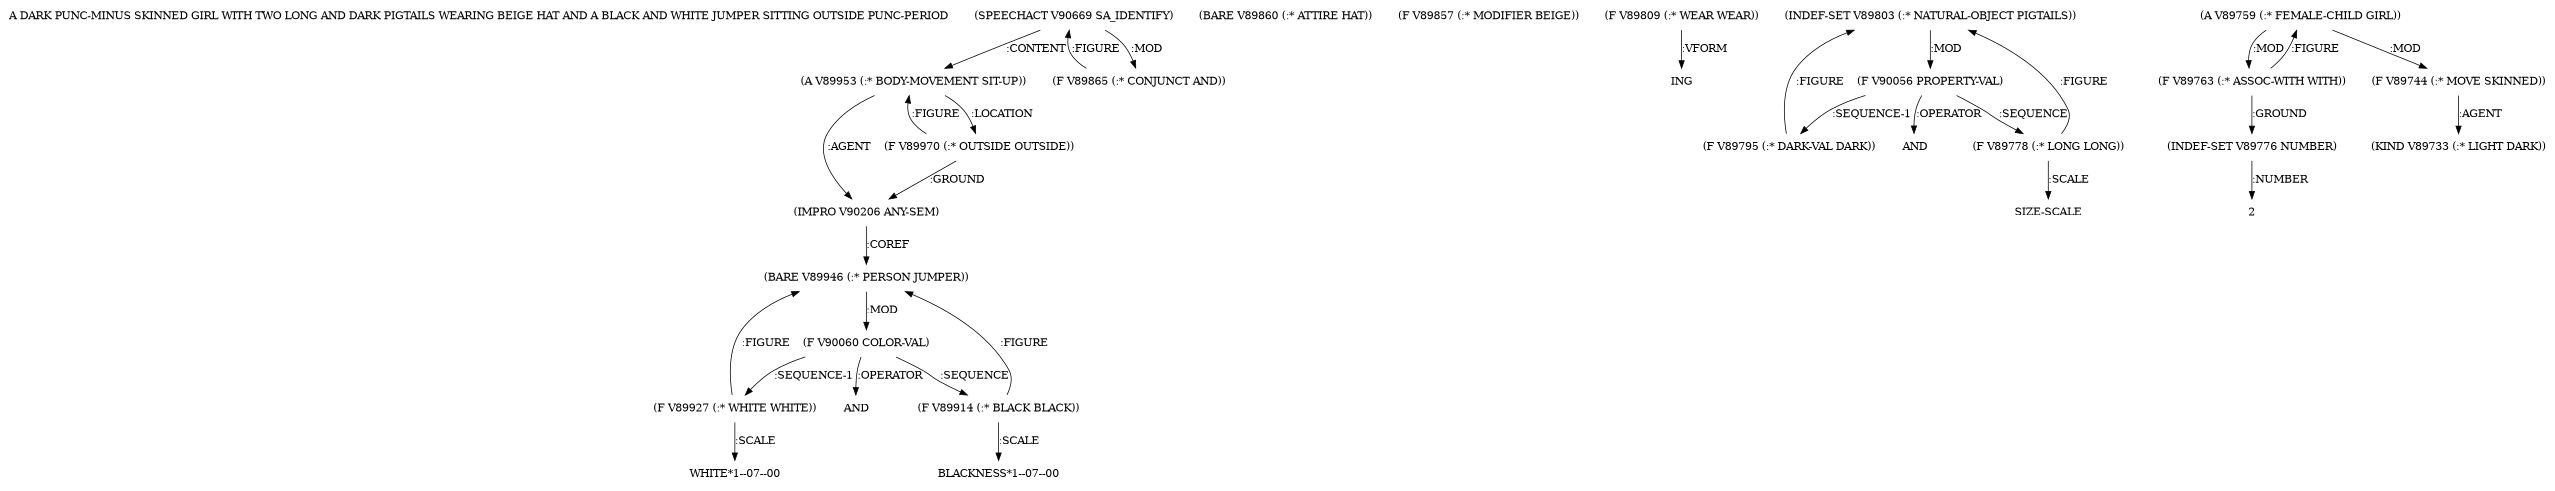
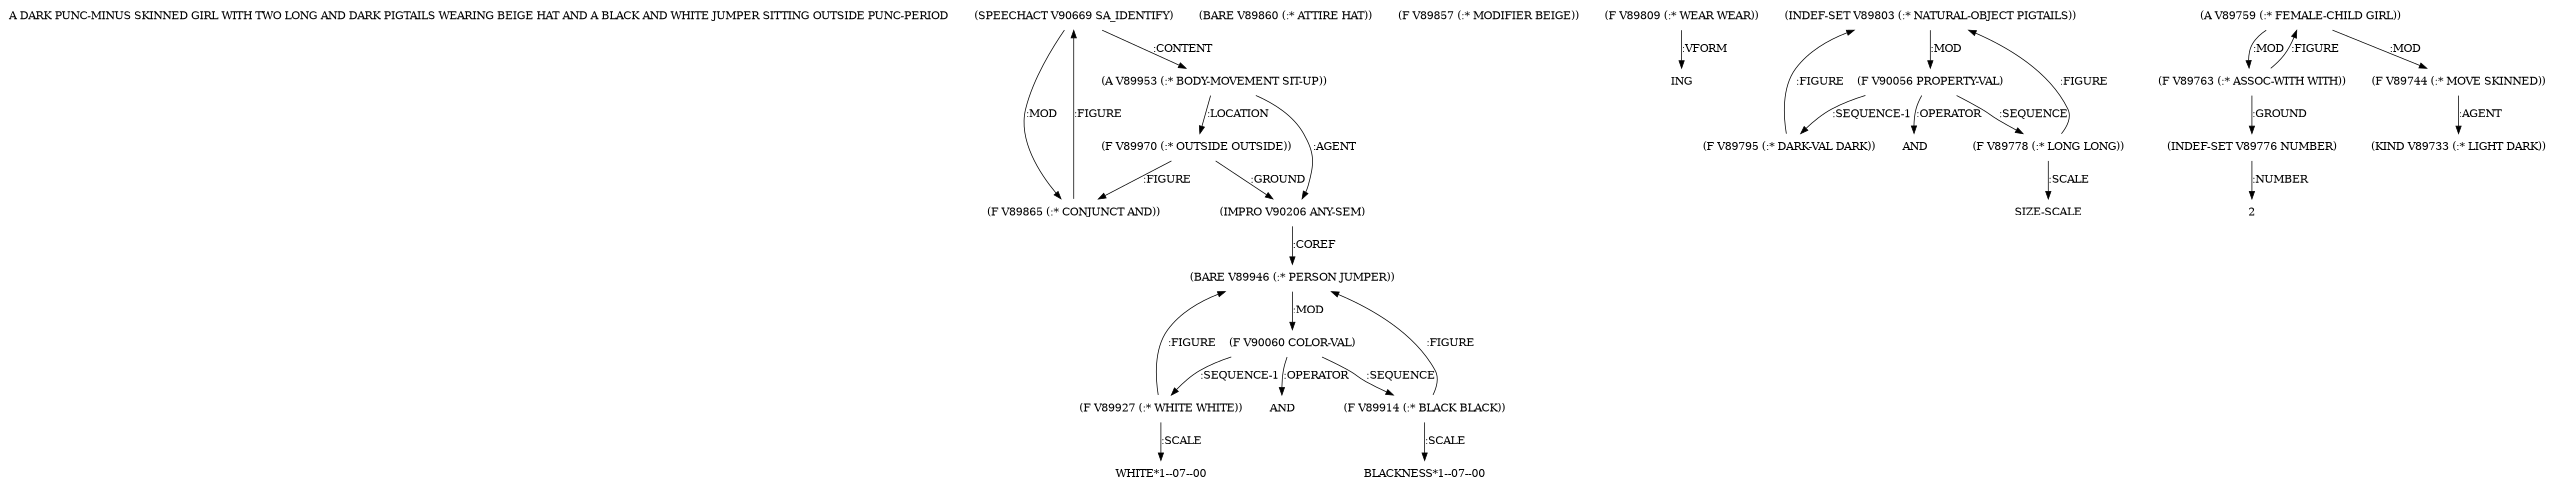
edge "(F V89970 (:* OUTSIDE OUTSIDE))" -> "(A V89953 (:* BODY-MOVEMENT SIT-UP))": now "(F V89970 (:* OUTSIDE OUTSIDE))" -> "(F V89865 (:* CONJUNCT AND))"
